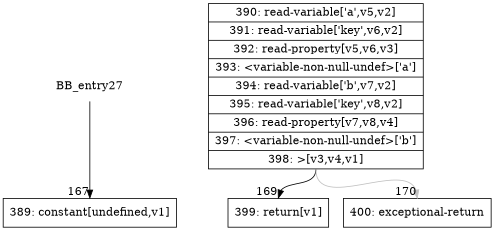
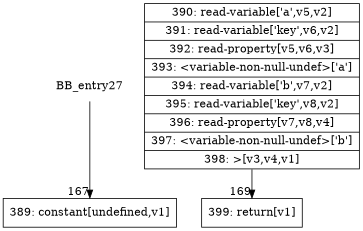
node "400: exceptional-return": removed
